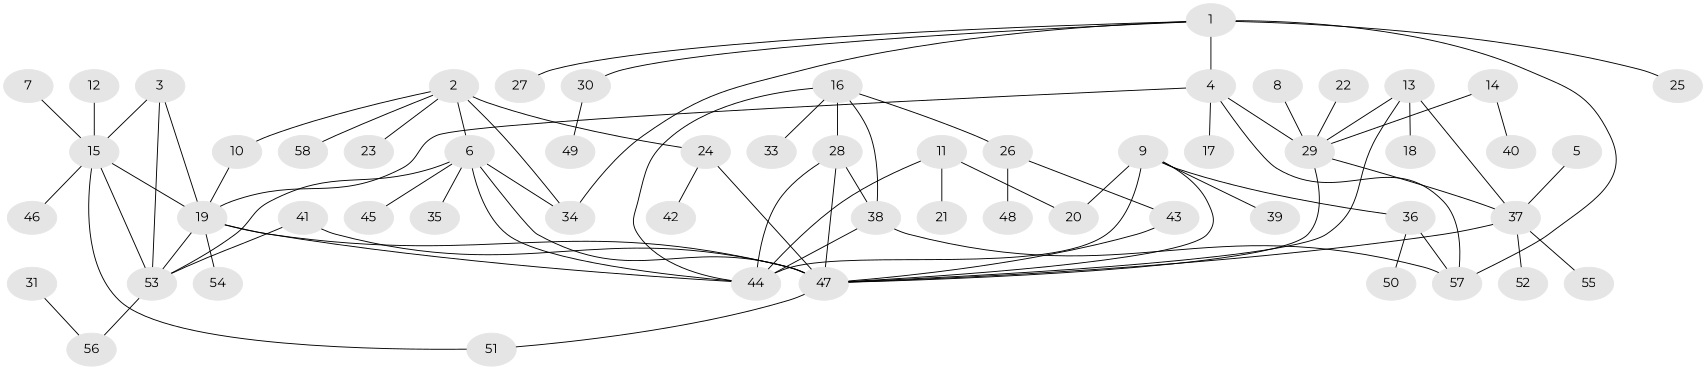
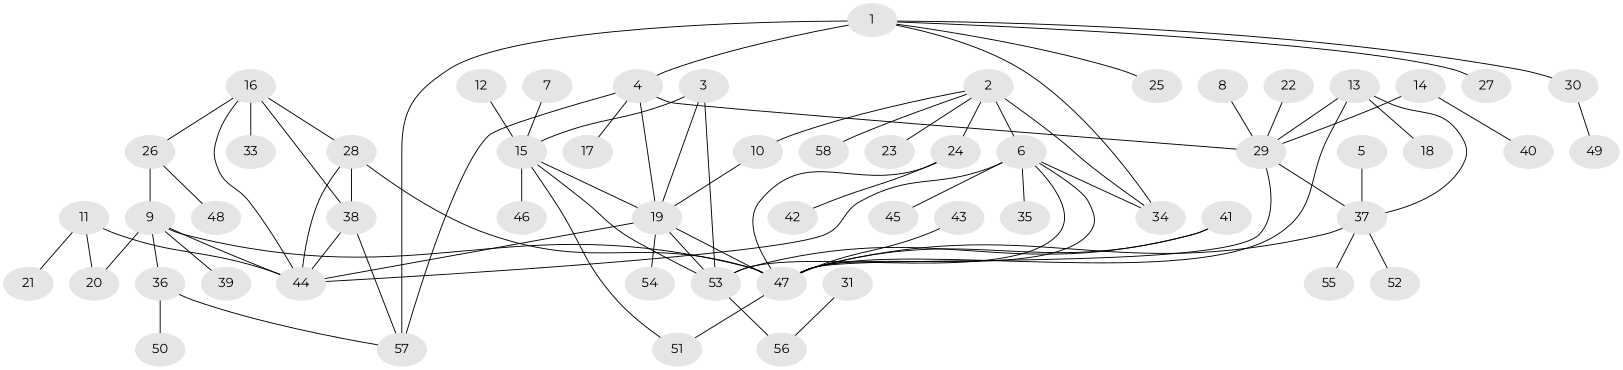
edge "26" -- "43": now "26" -- "9"
